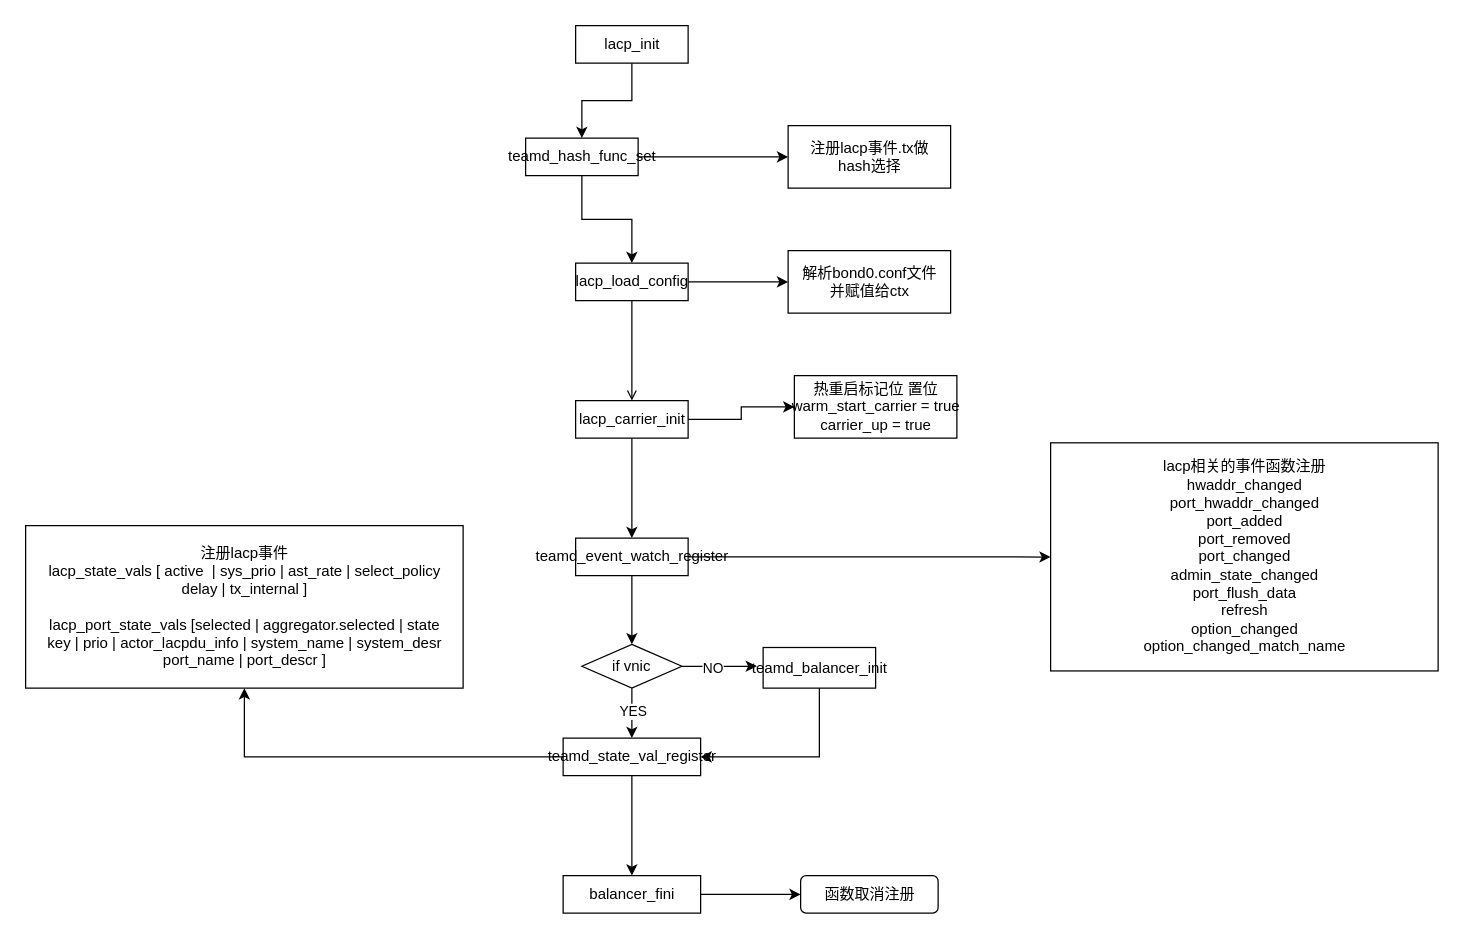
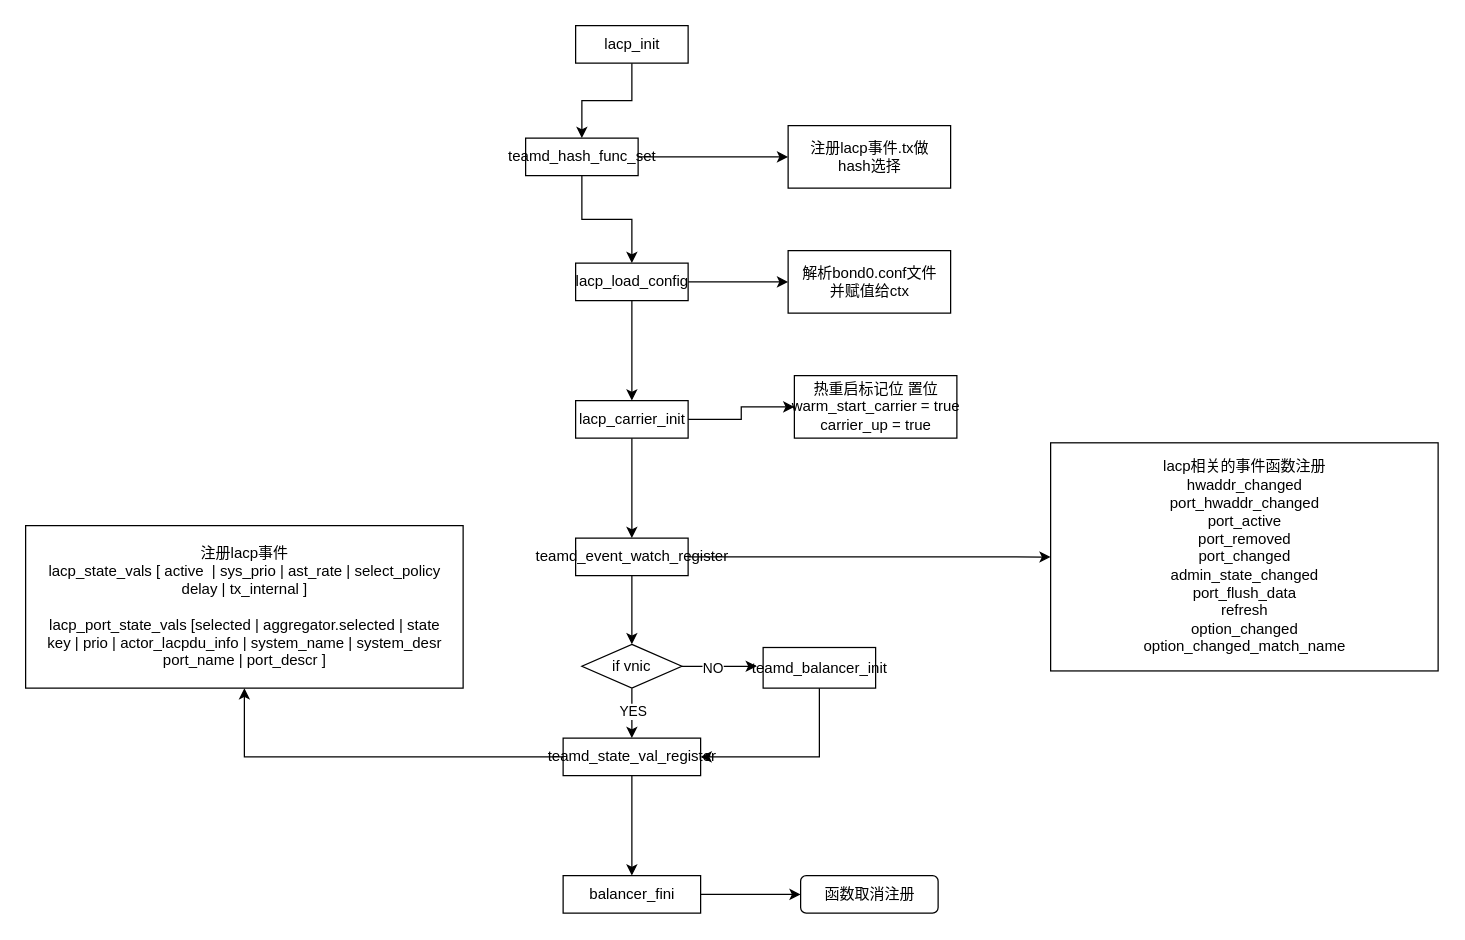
edge "lacp_load_config" -> "lacp_carrier_init": arrowhead open -> classic
node "lacp相关的事件函数注册 hwaddr_changed port_hwaddr_changed port_added port_removed port_changed admin_state_changed port_flush_data refresh option_changed option_changed_match_name": label "lacp相关的事件函数注册 hwaddr_changed port_hwaddr_changed port_added port_removed port_changed admin_state_changed port_flush_data refresh option_changed option_changed_match_name" -> "lacp相关的事件函数注册 hwaddr_changed port_hwaddr_changed port_active port_removed port_changed admin_state_changed port_flush_data refresh option_changed option_changed_match_name"
